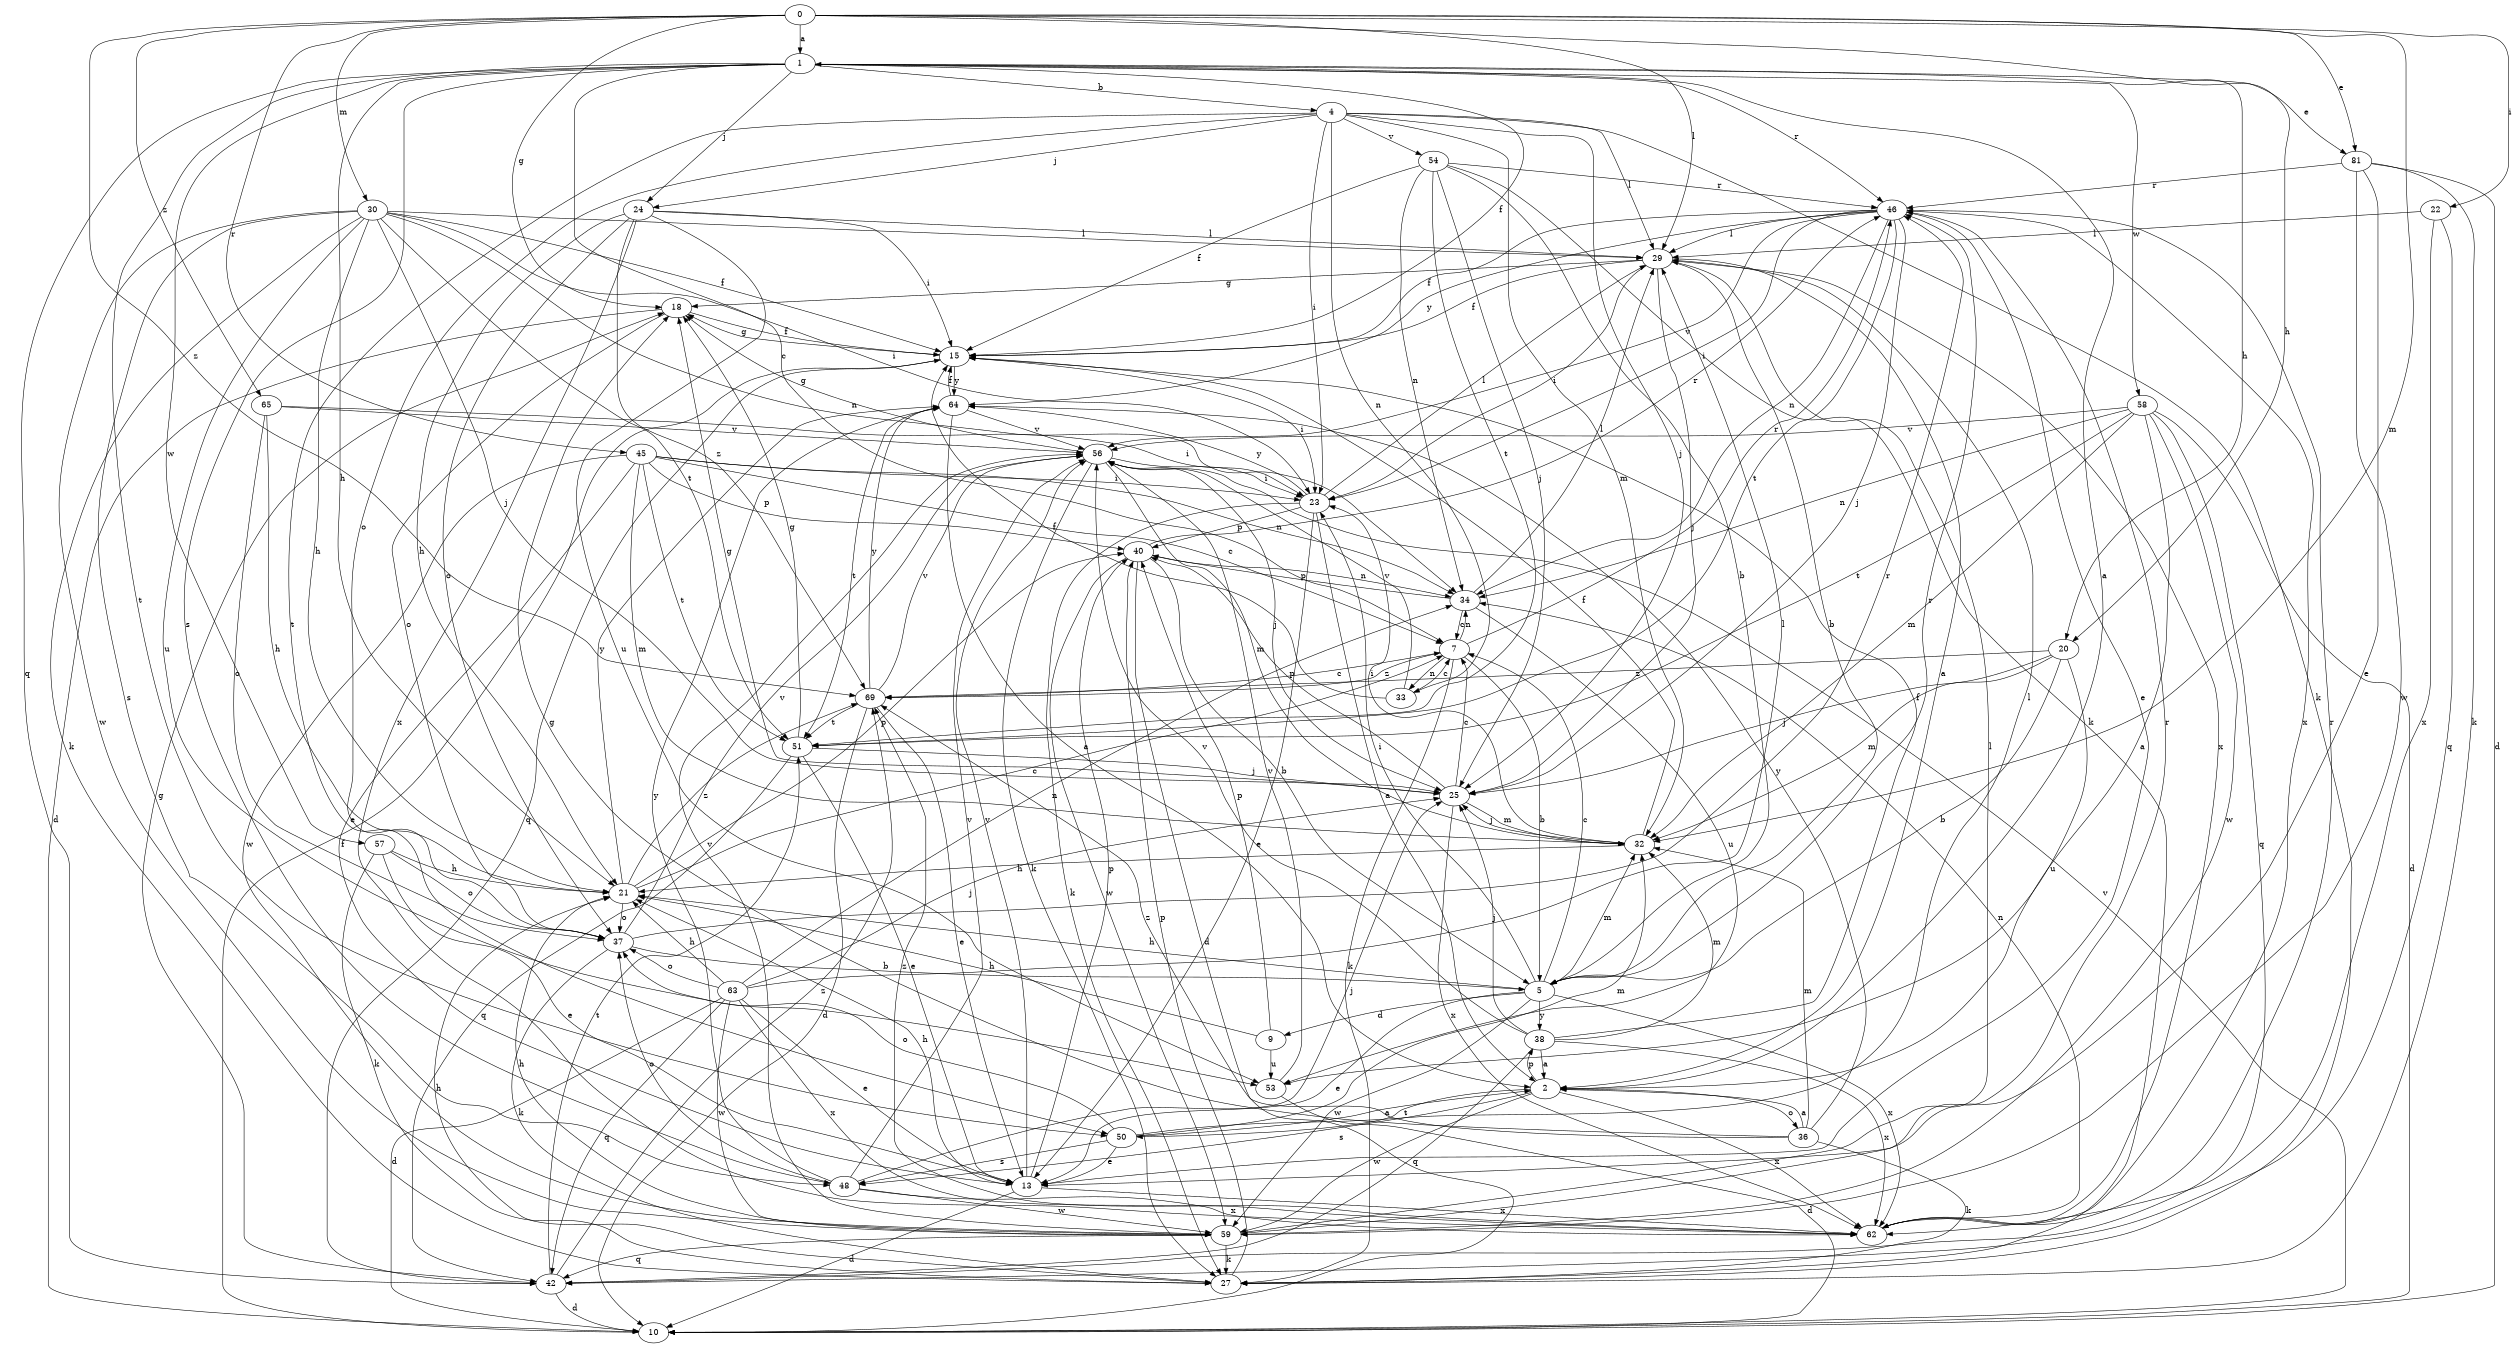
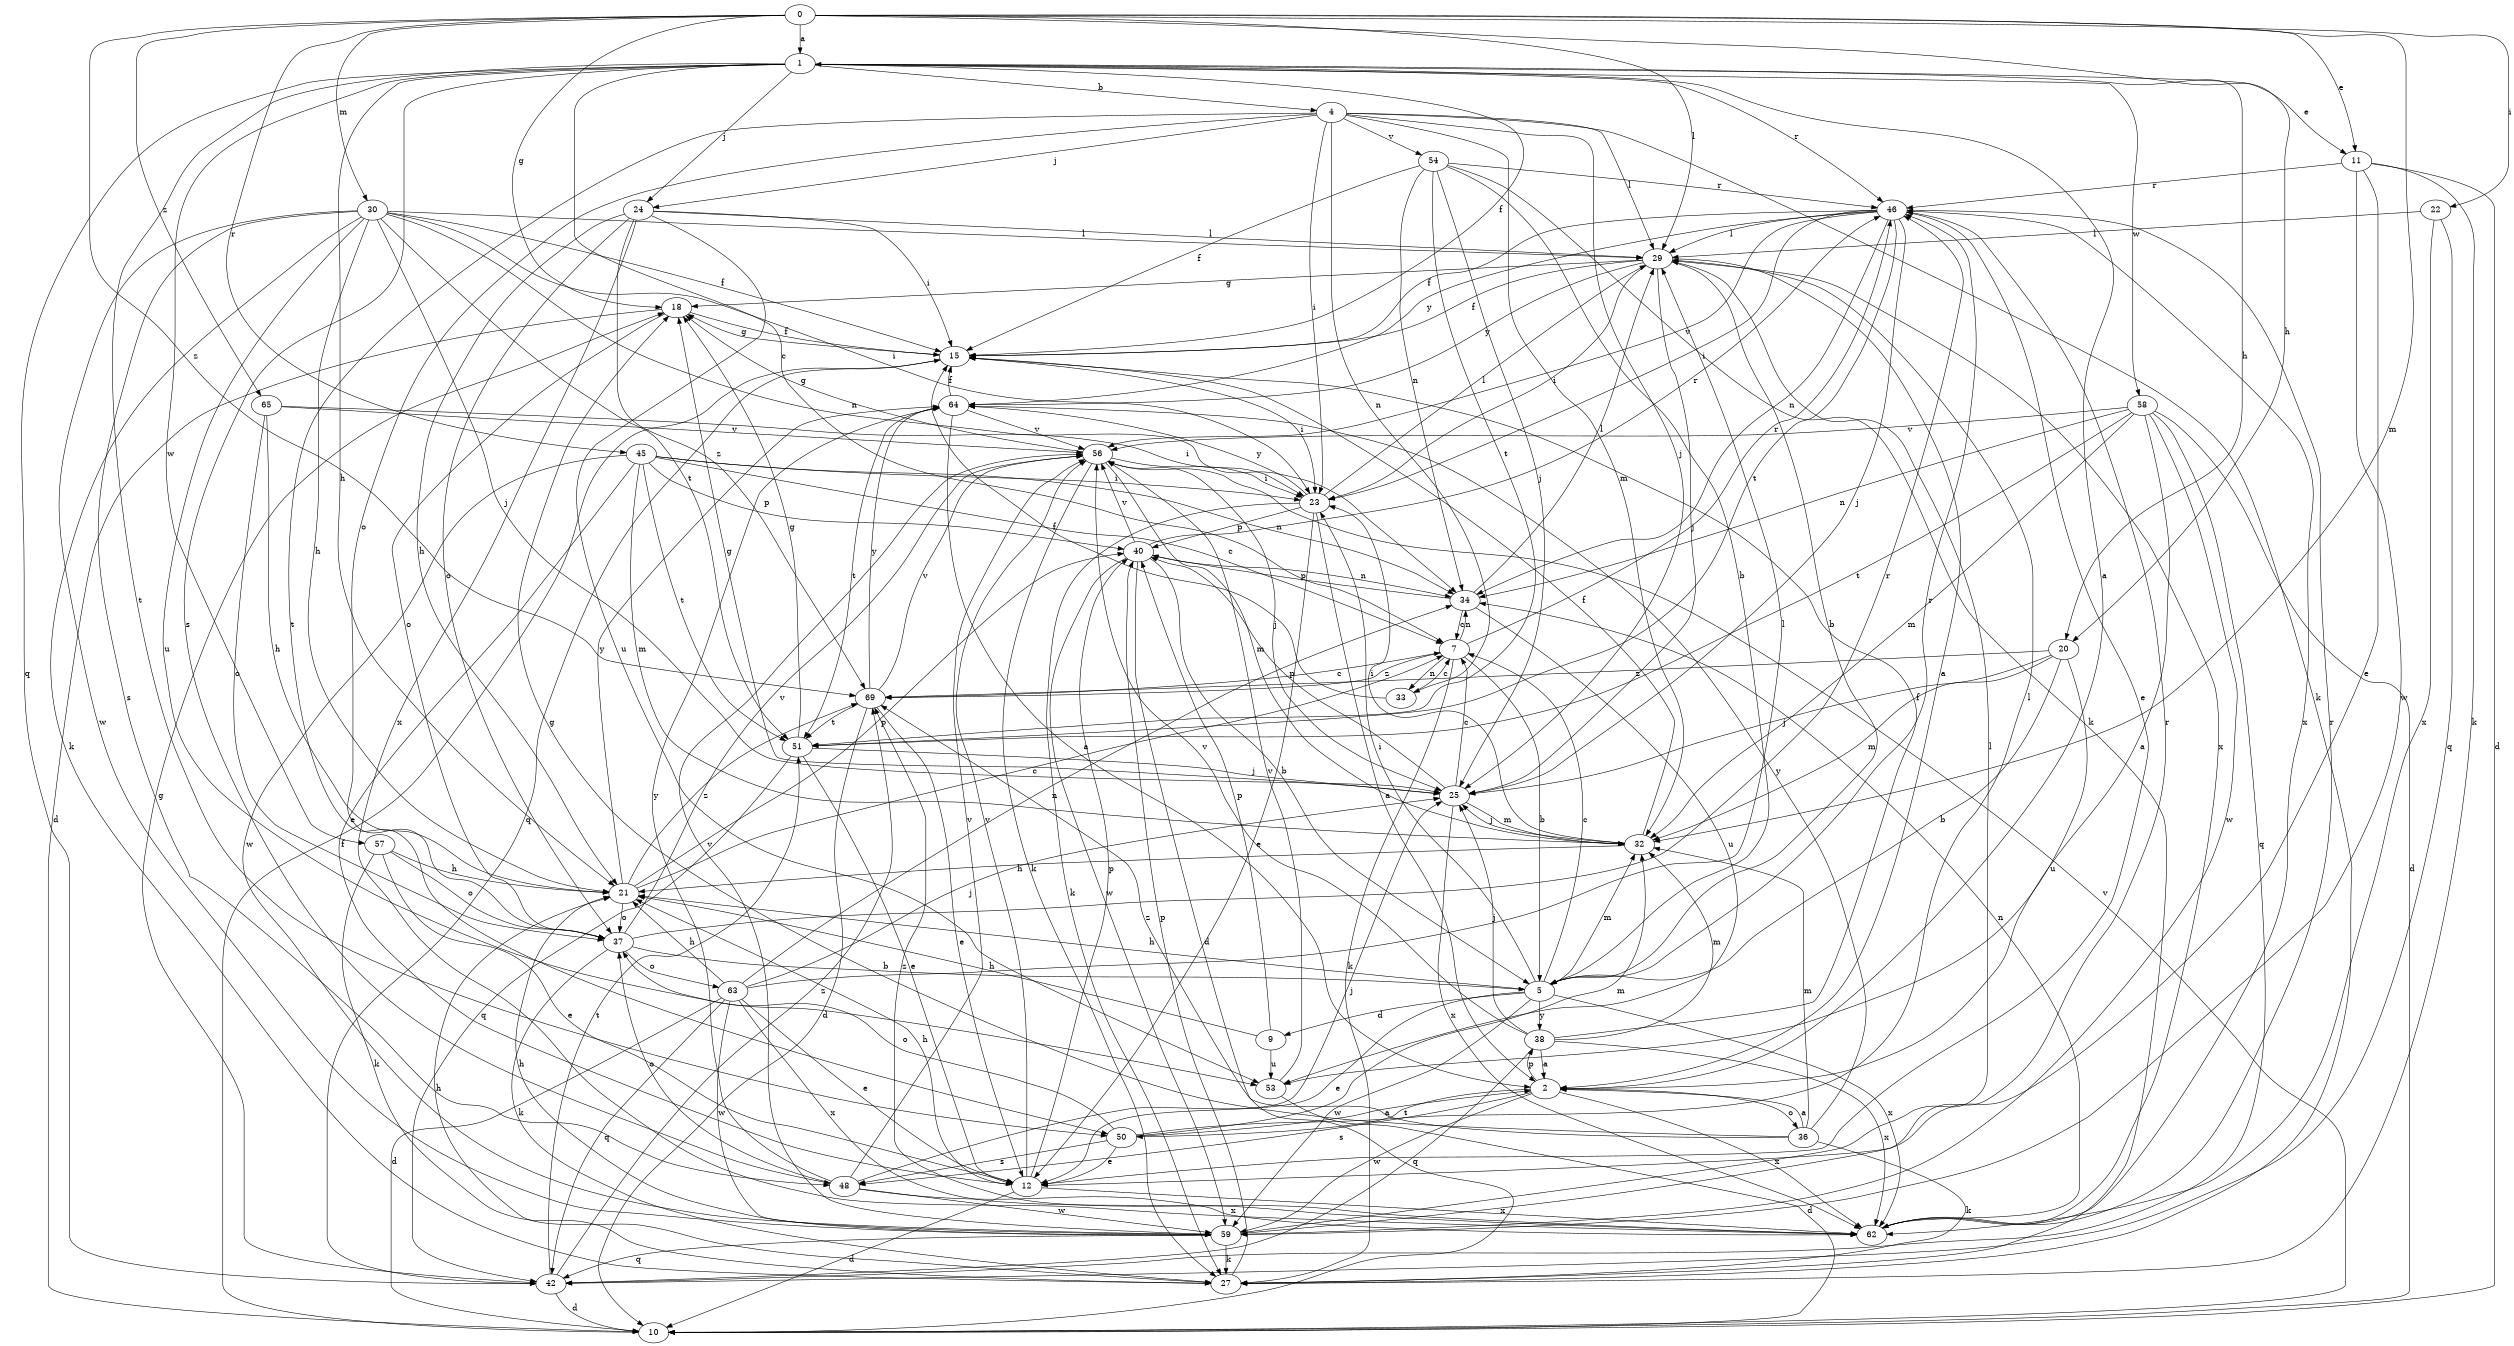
node "81": label "81" -> "11"
edge "15" -> "64": now "29" -> "64"
edge "33" -> "56": now "40" -> "56"
edge "63" -> "37": reversed
node "13": label "13" -> "12"
